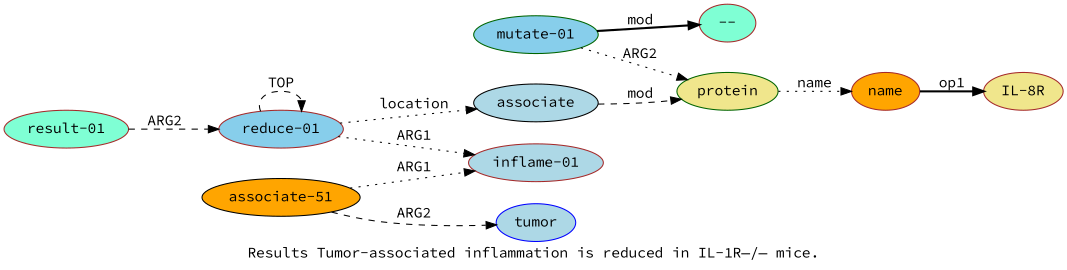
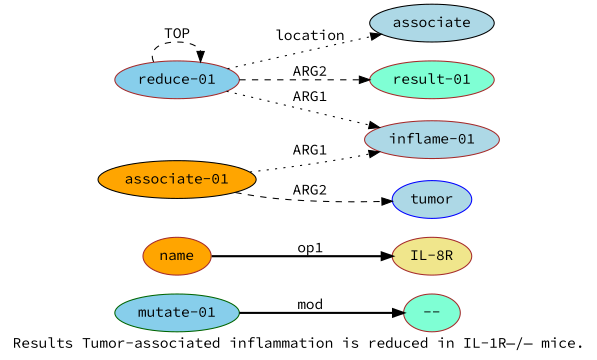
node "protein": removed
edge "result-01" -> "reduce-01": reversed
node "associate-51": label "associate-51" -> "associate-01"
